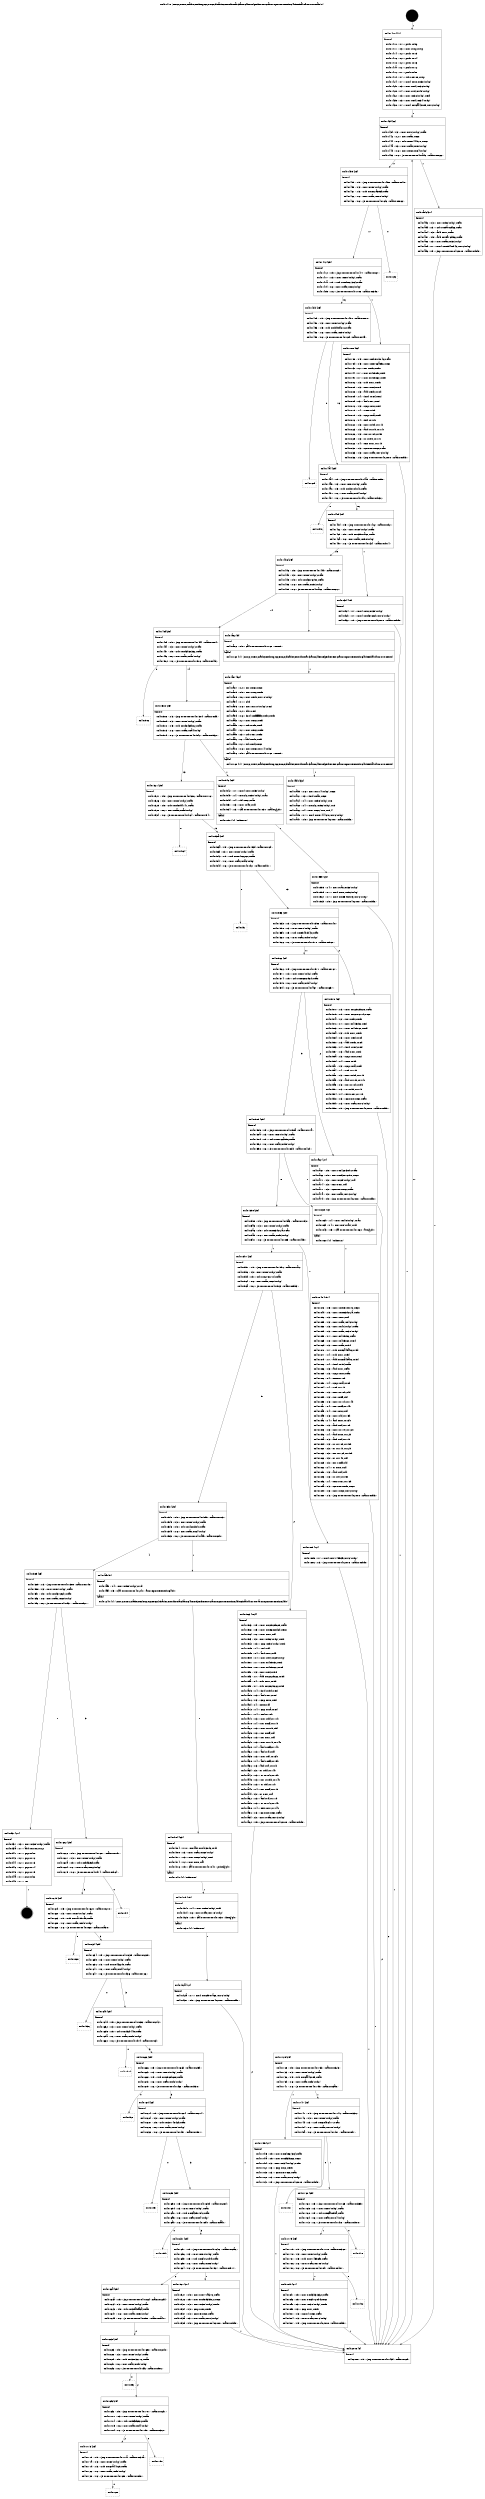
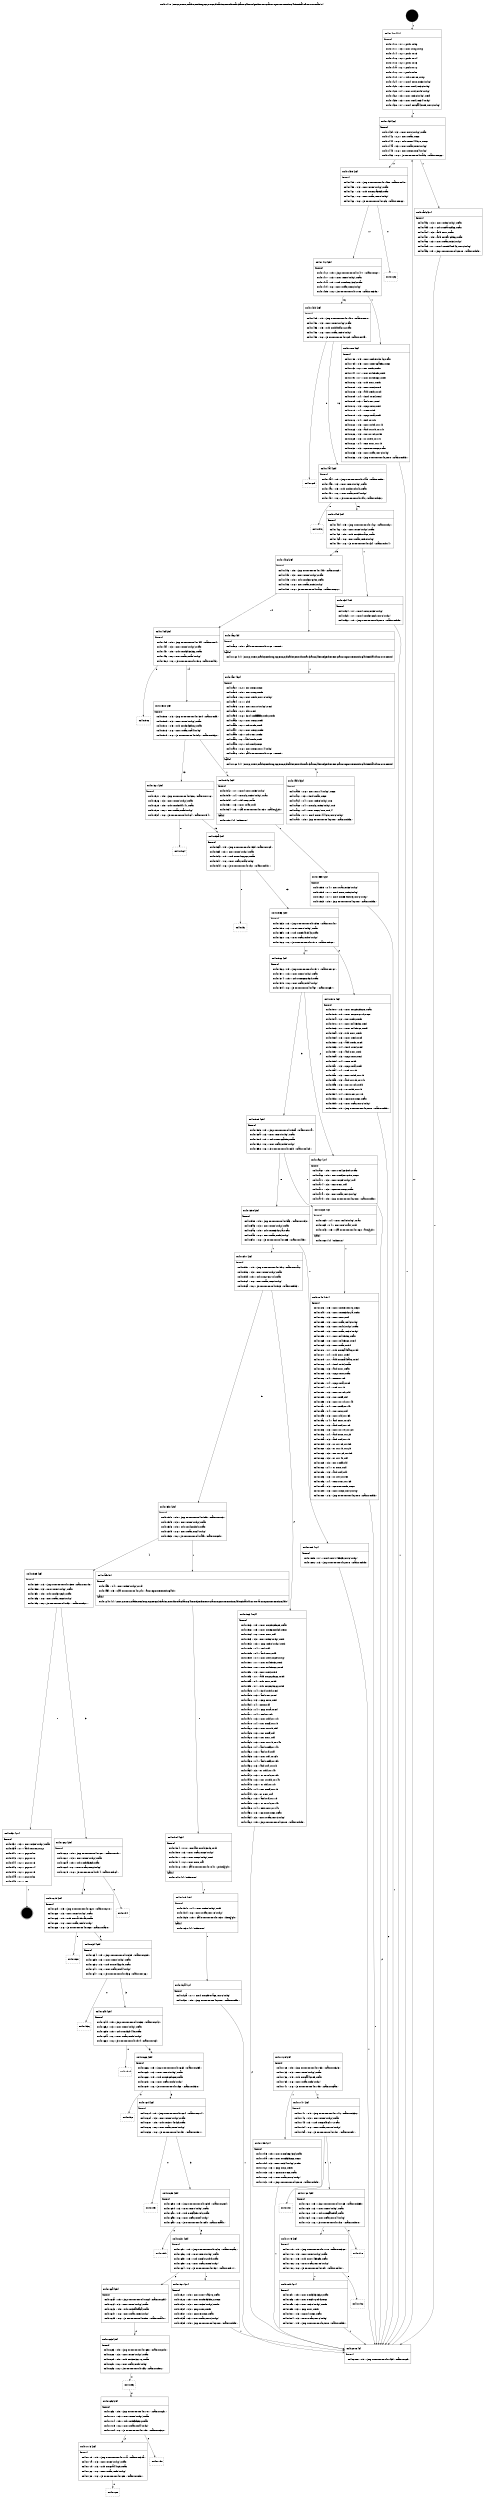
edge "0x401a87 [52]" -> "0x401abb [33]": reversed
edge "0x4016e3 [25]" -> "0x4016fc [25]": now "0x401ffc" -> "0x4016fc [25]"
